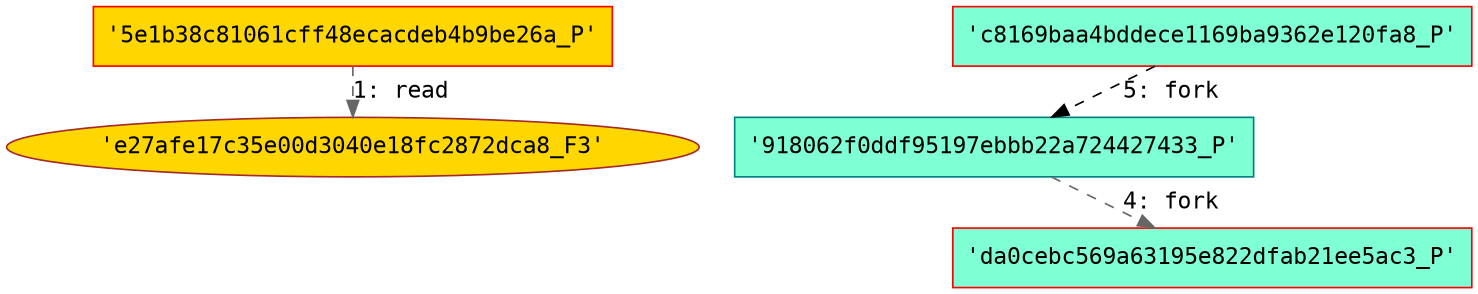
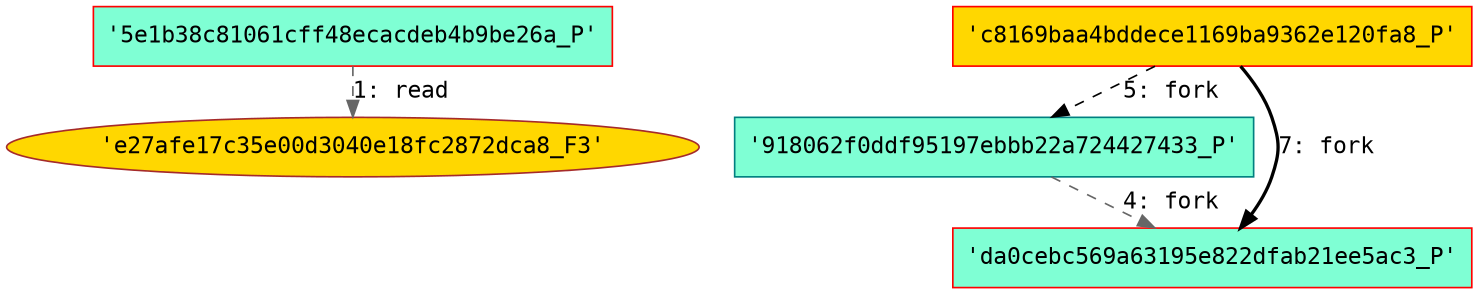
node "'5e1b38c81061cff48ecacdeb4b9be26a_P'": fillcolor gold -> aquamarine
node "'c8169baa4bddece1169ba9362e120fa8_P'": fillcolor aquamarine -> gold
edge "'c8169baa4bddece1169ba9362e120fa8_P'" -> "'da0cebc569a63195e822dfab21ee5ac3_P'": added, label "7: fork"
